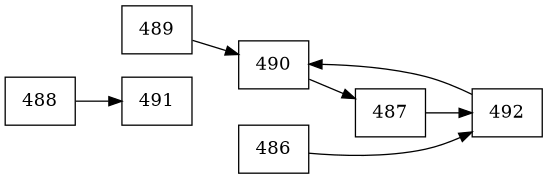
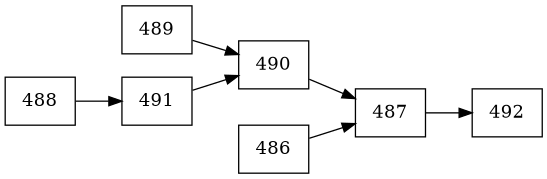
edge "492" -> "490": now "491" -> "490"
edge "486" -> "492": now "486" -> "487"
